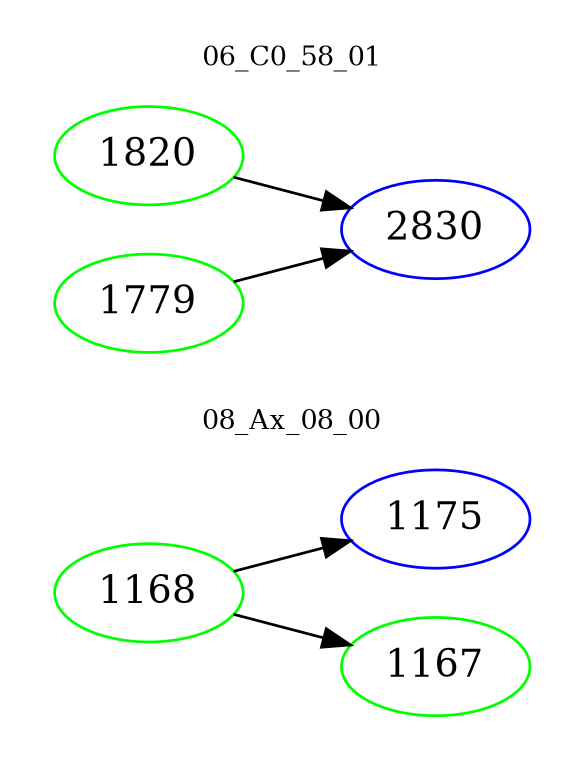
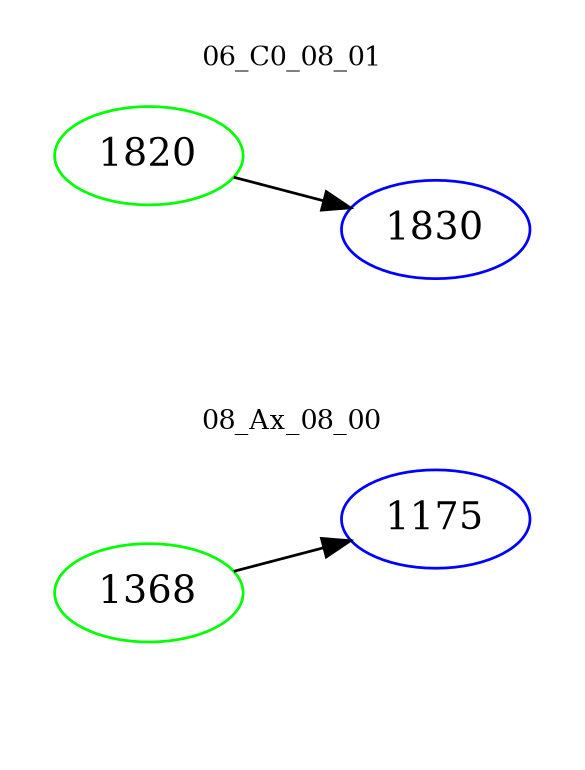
cluster "06_C0_58_01": label "06_C0_58_01" -> "06_C0_08_01"
node "2830": label "2830" -> "1830"
node "1779": removed
node "1168": label "1168" -> "1368"
node "1167": removed
